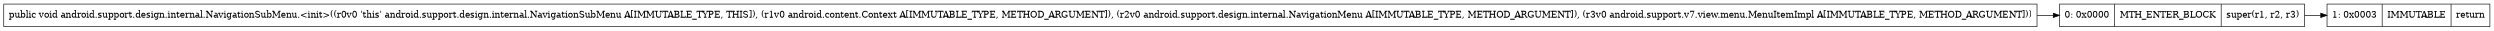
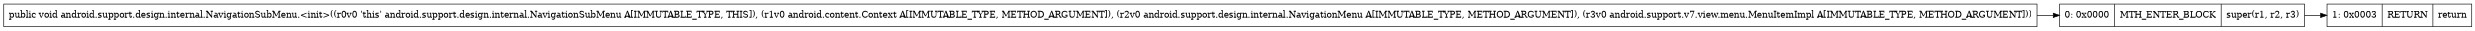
node "1: 0x0003": text "IMMUTABLE" -> "RETURN"
